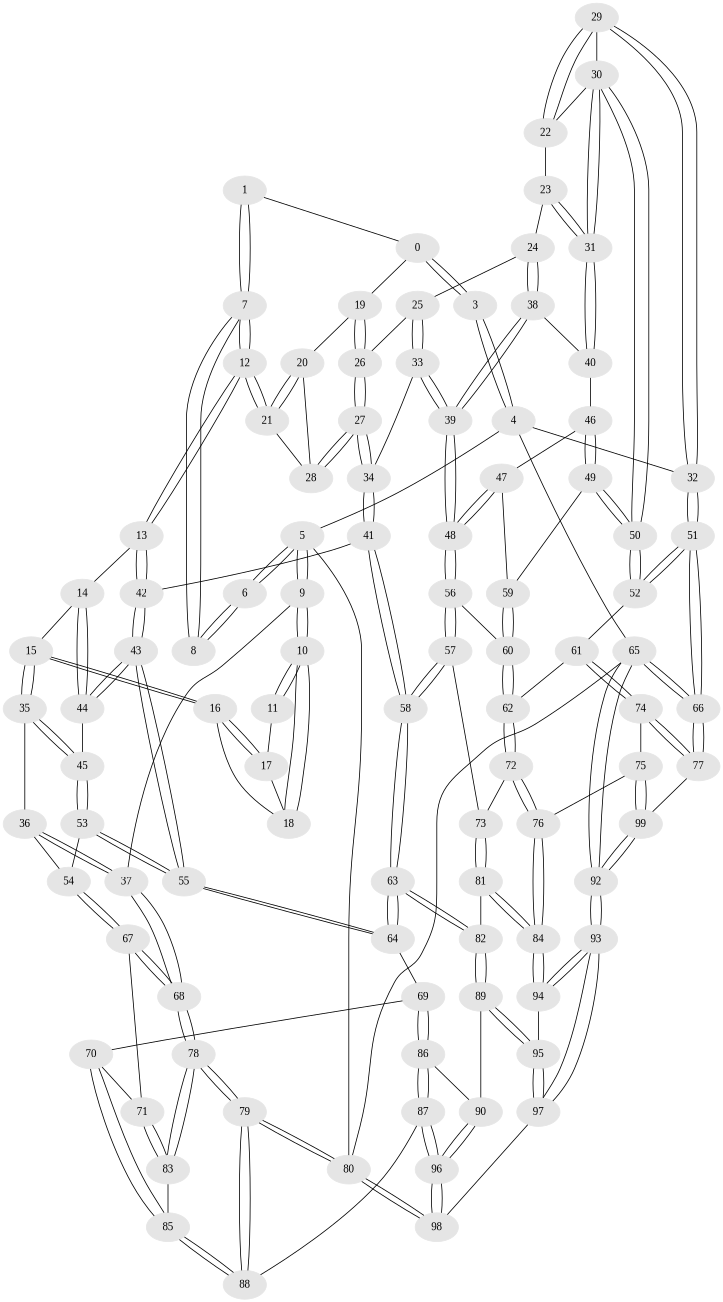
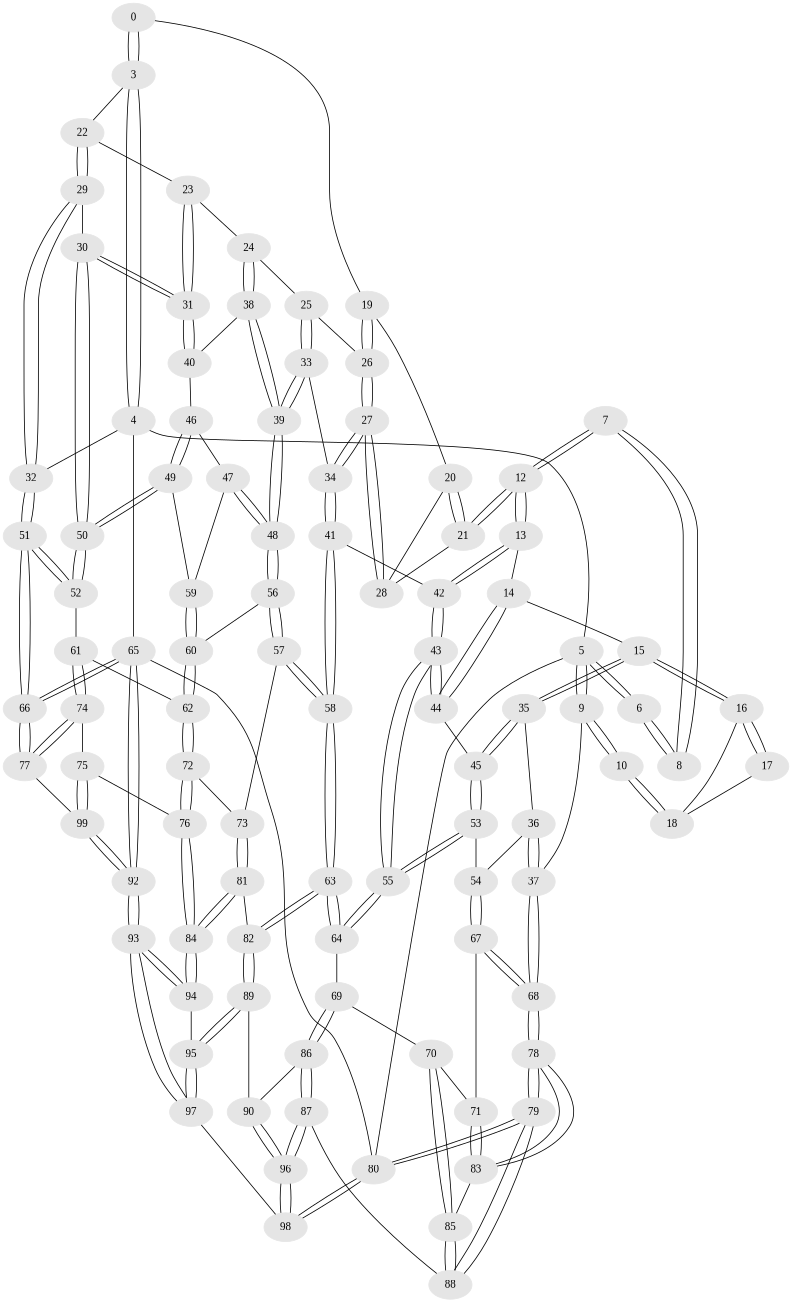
edge "30" -- "22": now "3" -- "22"
node "1": removed
node "11": removed
